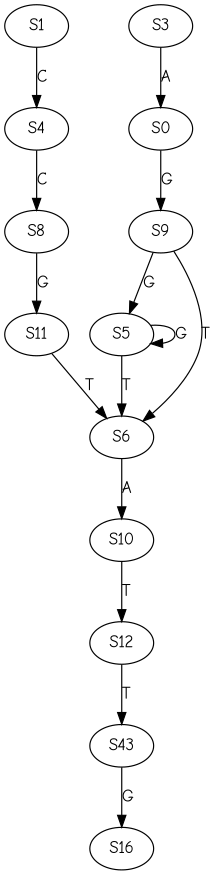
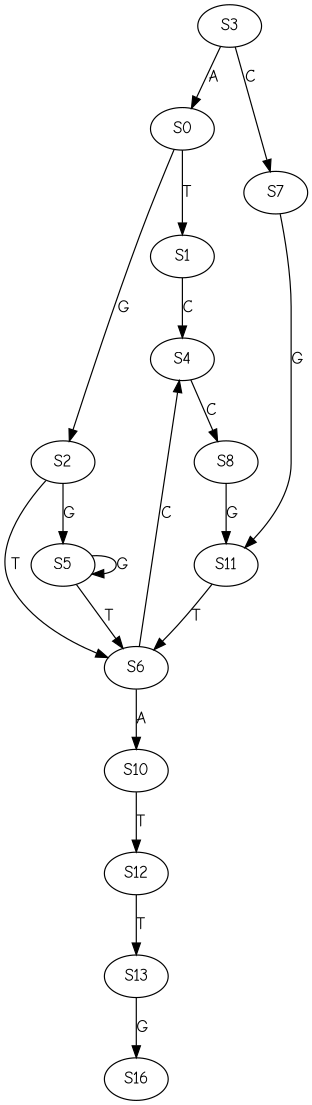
edge "S0" -> "S1": added, label "T"
node "S7": added
node "S9": label "S9" -> "S2"
edge "S6" -> "S4": added, label "C"
node "S43": label "S43" -> "S13"
